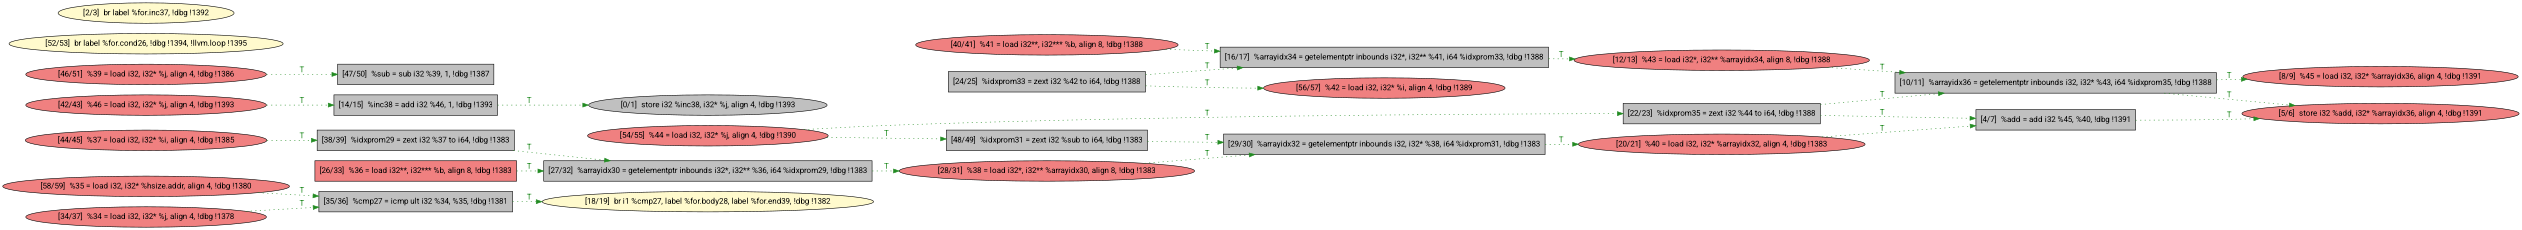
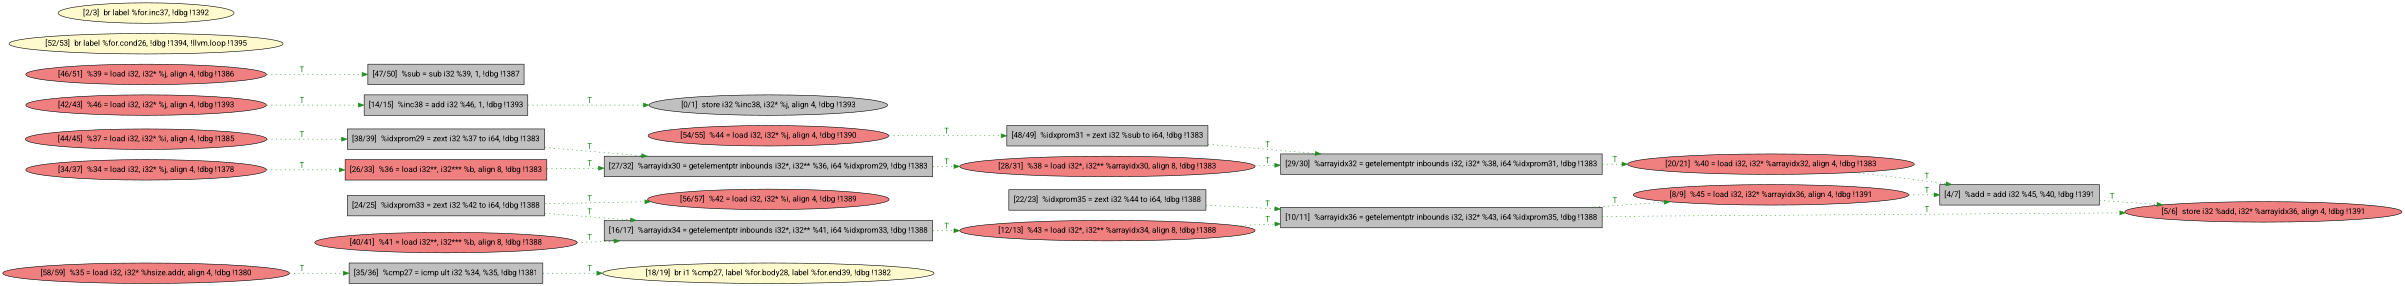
edge "[54/55]  %44 = load i32, i32* %j, align 4, !dbg !1390" -> "[22/23]  %idxprom35 = zext i32 %44 to i64, !dbg !1388": removed, label "T"
edge "[22/23]  %idxprom35 = zext i32 %44 to i64, !dbg !1388" -> "[4/7]  %add = add i32 %45, %40, !dbg !1391": now "[8/9]  %45 = load i32, i32* %arrayidx36, align 4, !dbg !1391" -> "[4/7]  %add = add i32 %45, %40, !dbg !1391"
edge "[34/37]  %34 = load i32, i32* %j, align 4, !dbg !1378" -> "[35/36]  %cmp27 = icmp ult i32 %34, %35, !dbg !1381": now "[34/37]  %34 = load i32, i32* %j, align 4, !dbg !1378" -> "[26/33]  %36 = load i32**, i32*** %b, align 8, !dbg !1383"
